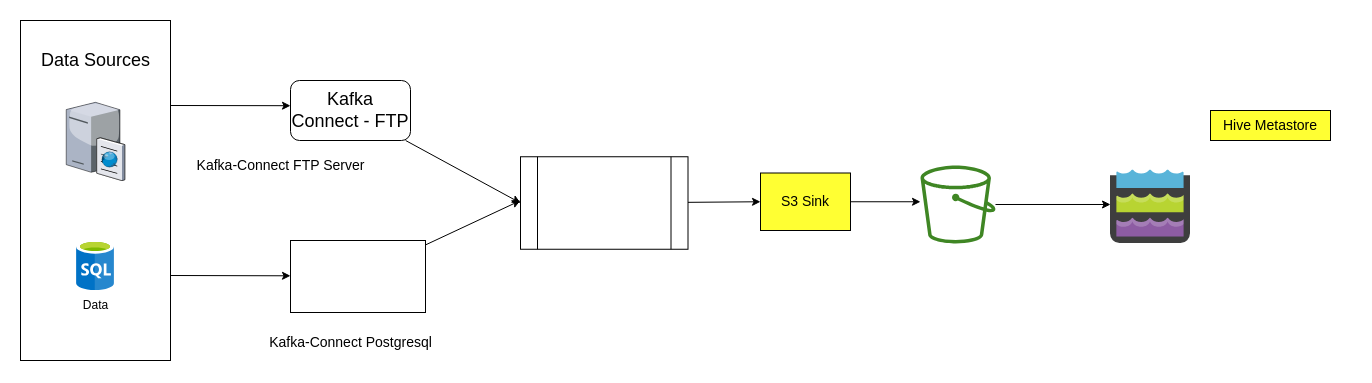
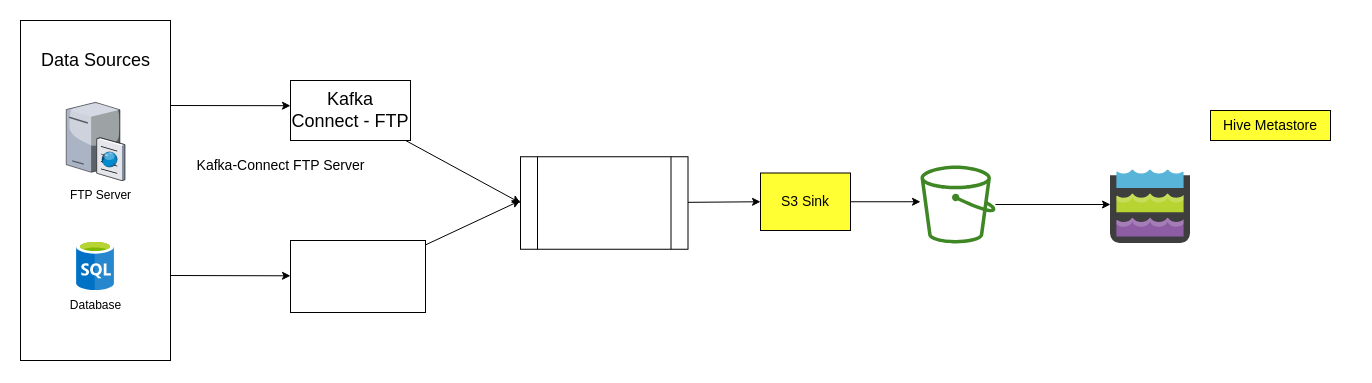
node "Kafka Connect - FTP": shape rounded rectangle -> rectangle
node "FTP Server": added
node "Data": label "Data" -> "Database"
node "Kafka-Connect Postgresql": removed
